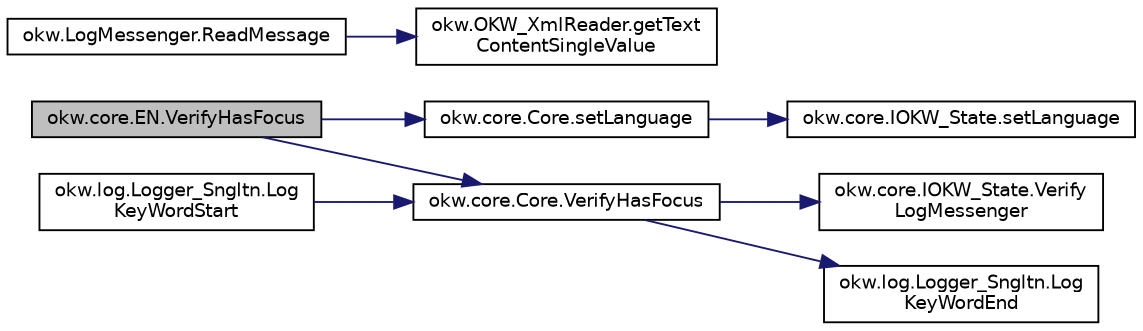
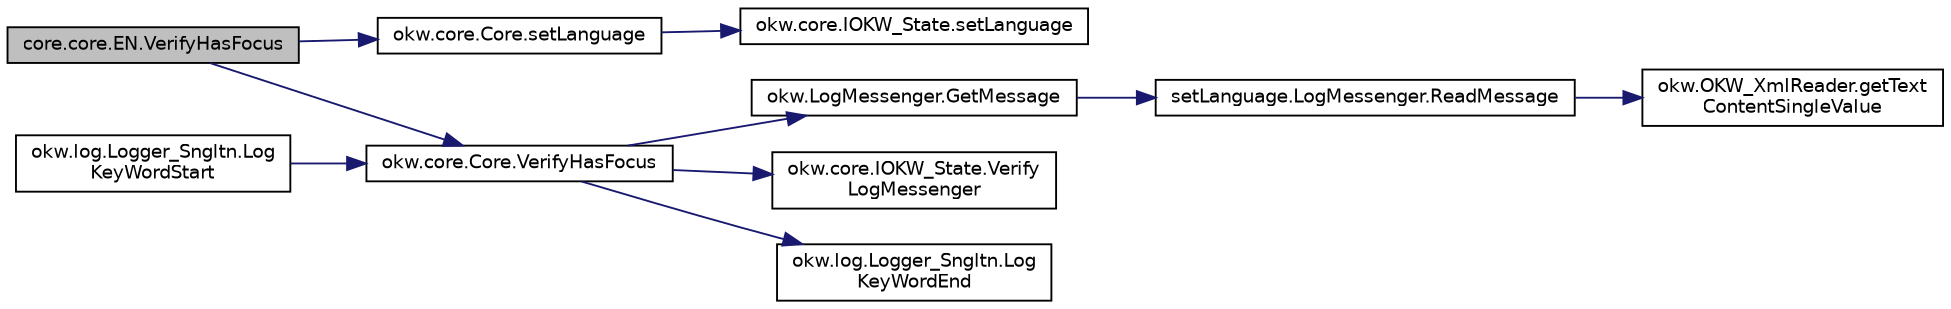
node "okw.LogMessenger.ReadMessage": label "okw.LogMessenger.ReadMessage" -> "setLanguage.LogMessenger.ReadMessage"
node "okw.LogMessenger.GetMessage": added
node "okw.core.EN.VerifyHasFocus": label "okw.core.EN.VerifyHasFocus" -> "core.core.EN.VerifyHasFocus"
